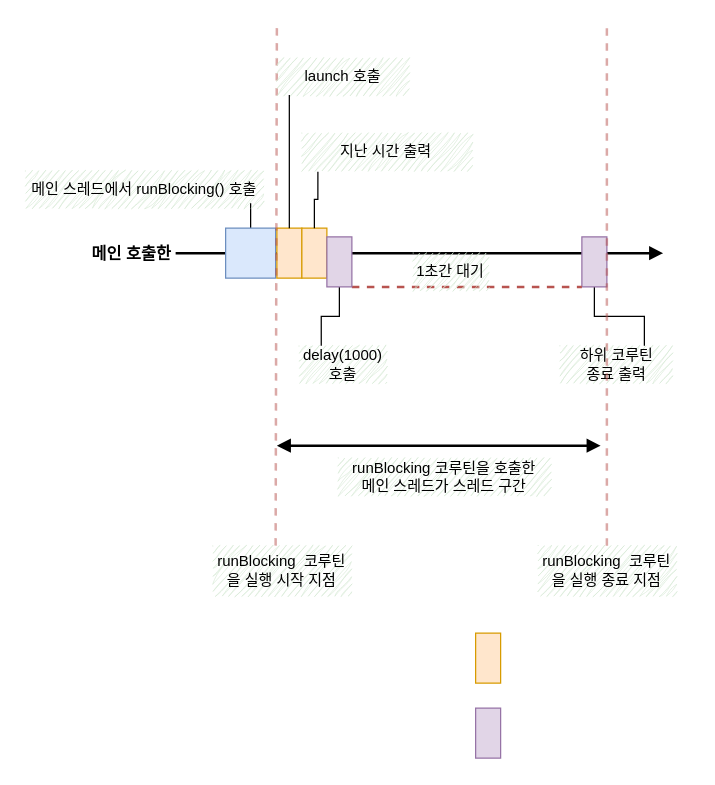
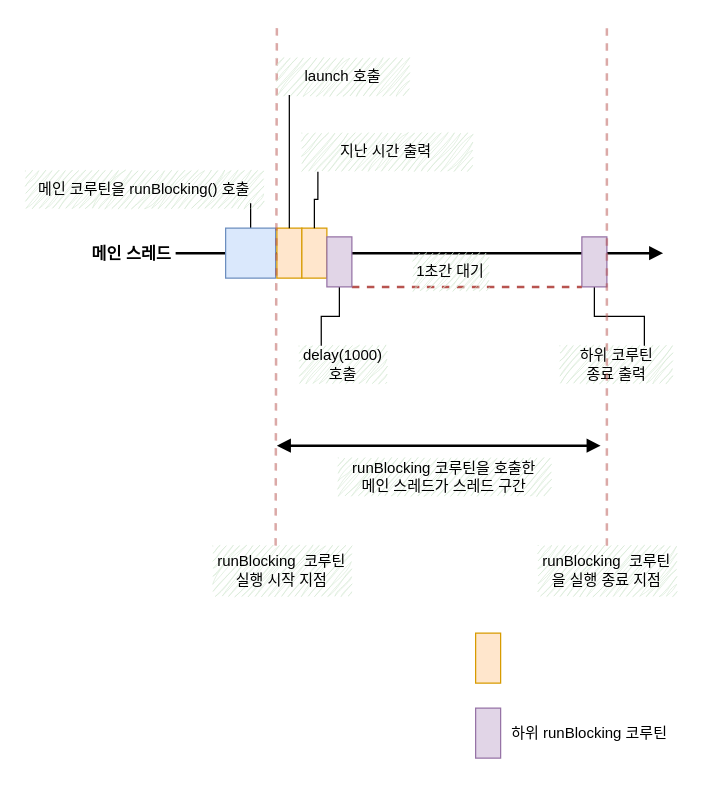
node "메인 스레드에서 runBlocking() 호출": label "메인 스레드에서 runBlocking() 호출" -> "메인 코루틴을 runBlocking() 호출"
node "메인 호출한": label "메인 호출한" -> "메인 스레드"
node "runBlocking 코루틴을 실행 시작 지점": label "runBlocking 코루틴을 실행 시작 지점" -> "runBlocking 코루틴 실행 시작 지점"
node "하위 runBlocking 코루틴": added
